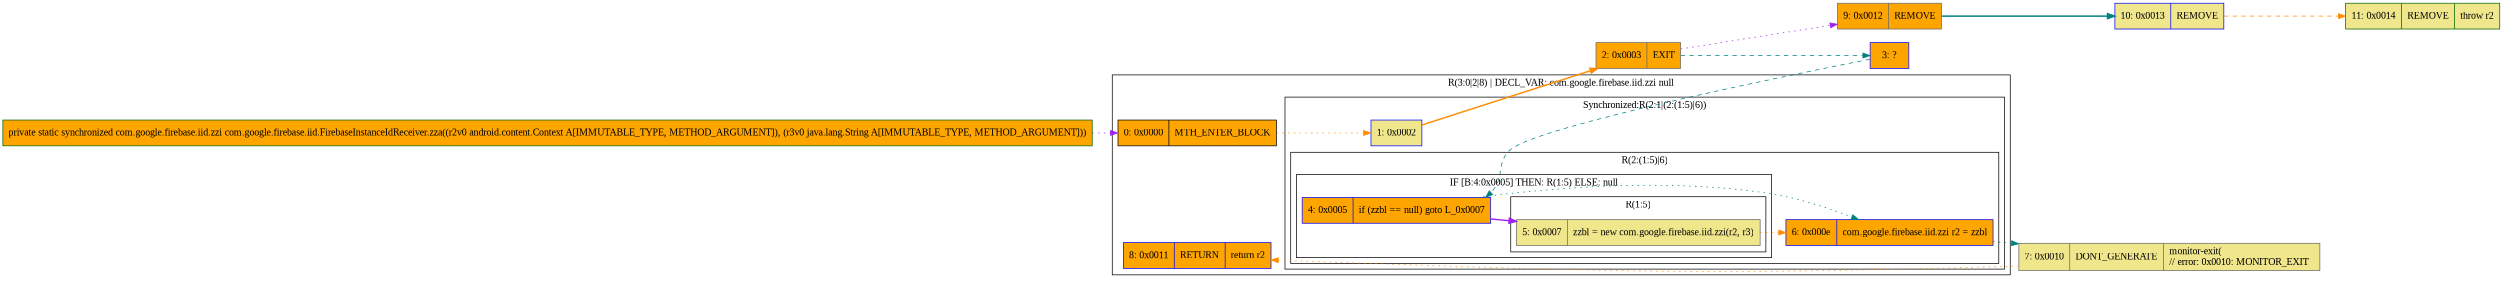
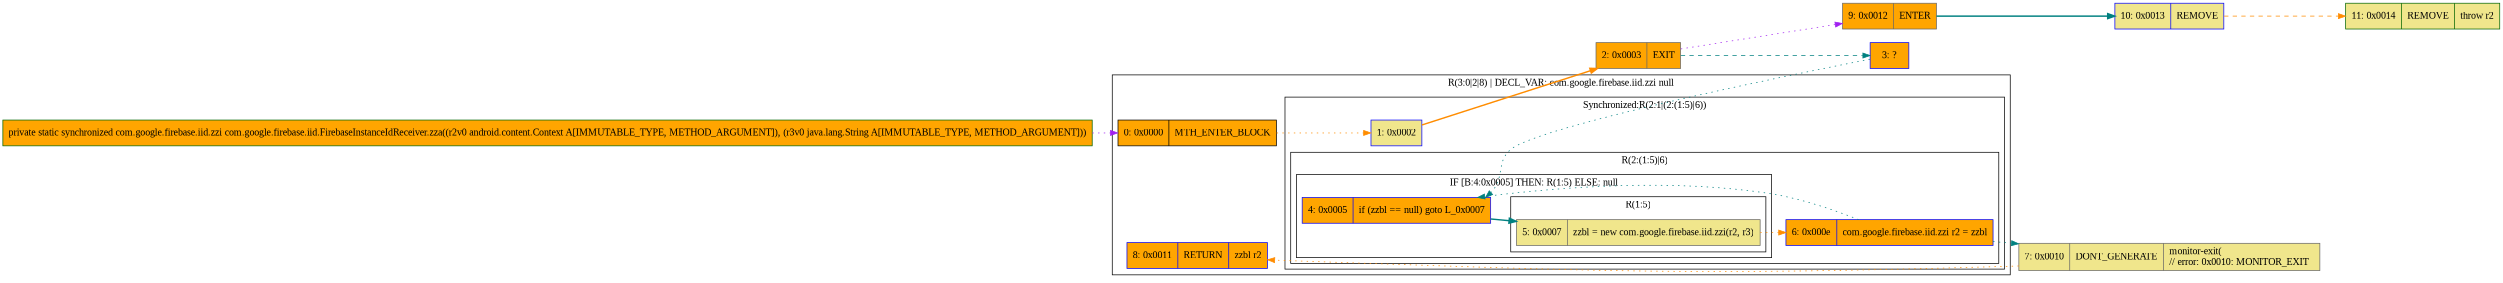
node "9: 0x0012": text "REMOVE" -> "ENTER"
edge "3: ?" -> "4: 0x0005": style dashed -> dotted
edge "4: 0x0005" -> "6: 0x000e": reversed
edge "4: 0x0005" -> "5: 0x0007": color purple -> teal
node "8: 0x0011": text "return r2" -> "zzbl r2"
